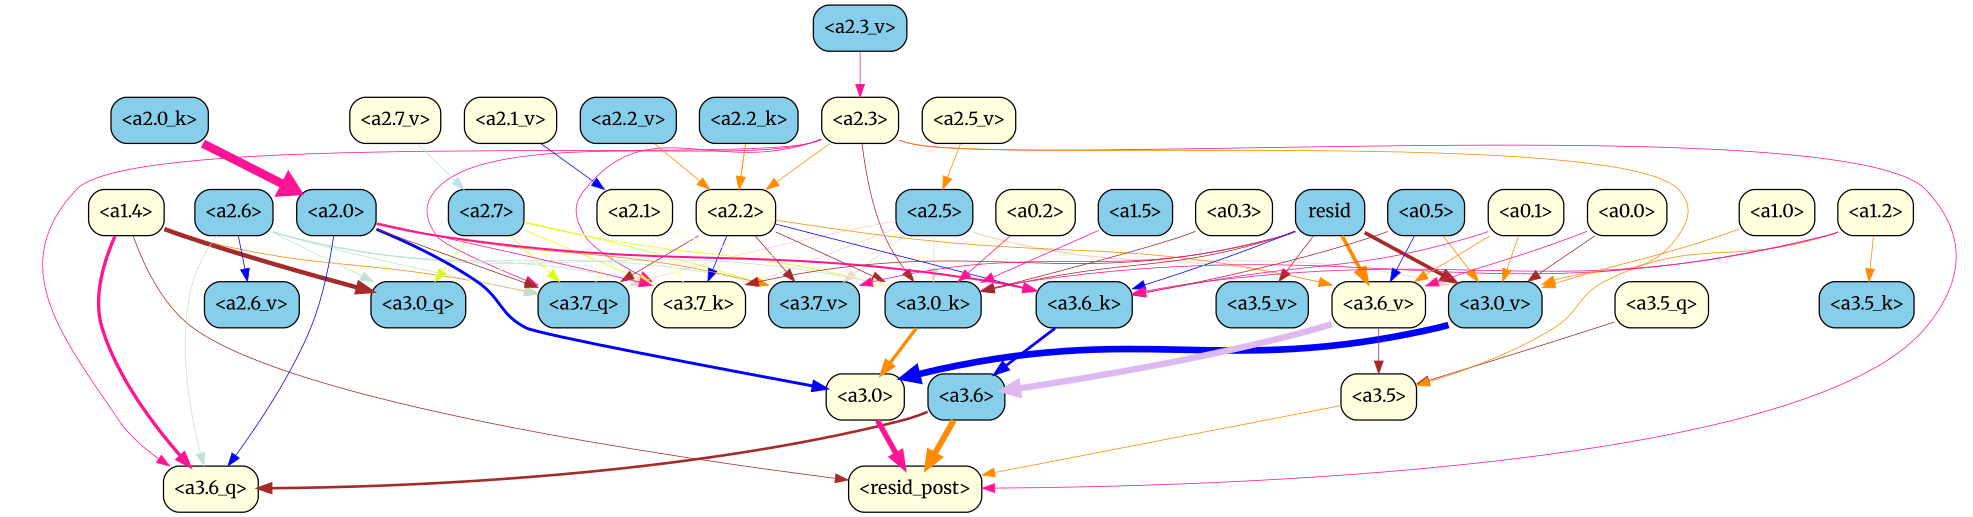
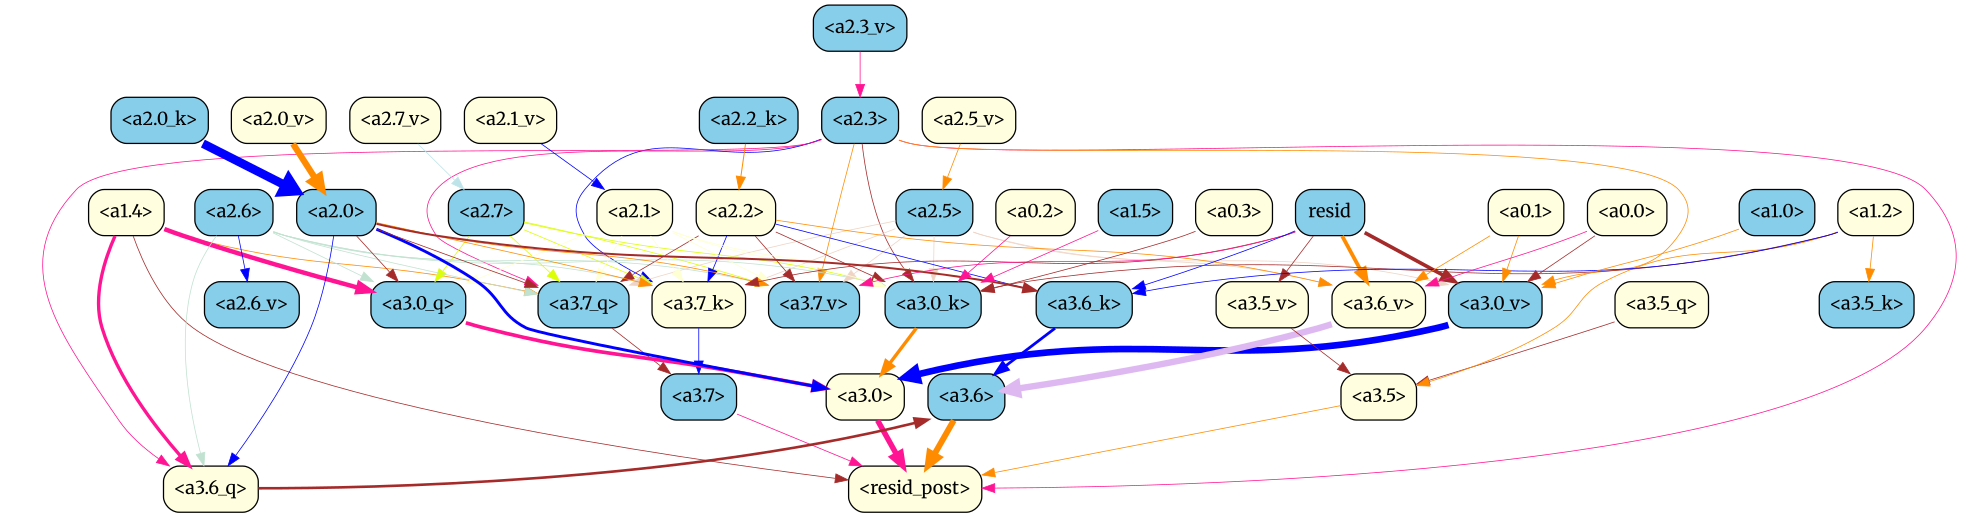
node "<a2.0_v>": added
node "<a2.2_v>": removed
node "<a2.3>": fillcolor lightyellow -> skyblue
edge "<a2.3>" -> "<a3.7_k>": color deeppink -> blue
edge "<a2.3>" -> "<a2.2>": now "<a2.3>" -> "<a3.7_v>"
edge "<a2.0_k>" -> "<a2.0>": color deeppink -> blue
node "<a0.5>": removed
node "<a1.0>": fillcolor lightyellow -> skyblue
edge "<a2.0>" -> "<a3.7_k>": color deeppink -> darkorange
edge "<a2.0>" -> "<a3.0_q>": added
edge "<a2.0>" -> "<a3.6_k>": color deeppink -> brown
edge "<a0.1>" -> "<a3.6_k>": removed
edge "<a1.4>" -> "<a3.0_q>": color brown -> deeppink
edge "resid" -> "<a3.0_k>": removed
edge "<a1.2>" -> "<a3.0_k>": color deeppink -> brown
edge "<a1.2>" -> "<a3.6_k>": color deeppink -> blue
node "<a3.5_v>": fillcolor skyblue -> lightyellow
edge "<a3.0_q>" -> "<a3.0>": added
edge "<a3.6_v>" -> "<a3.5>": now "<a3.5_v>" -> "<a3.5>"
node "<a3.7>": added
edge "<a3.6>" -> "<a3.6_q>": reversed
